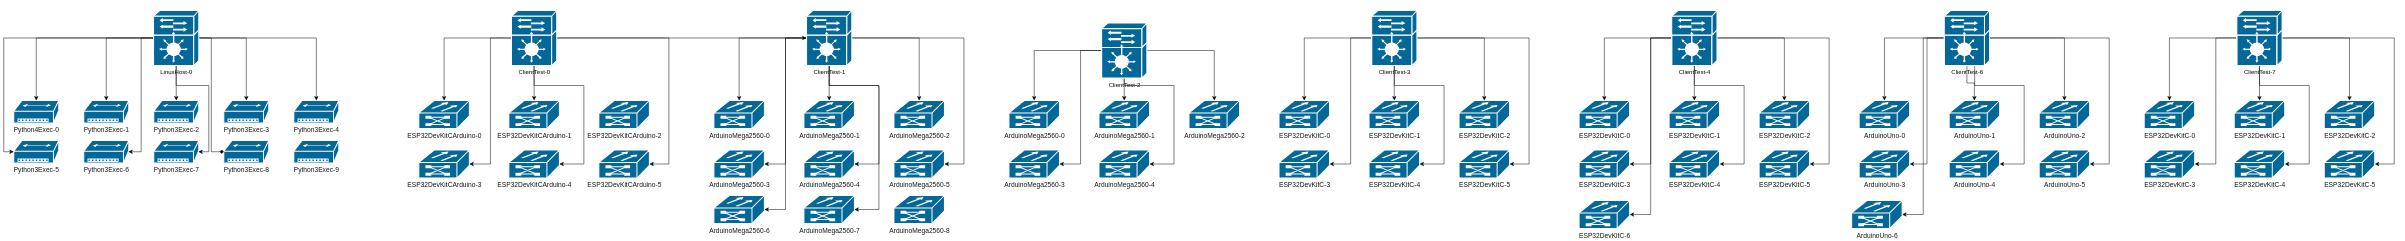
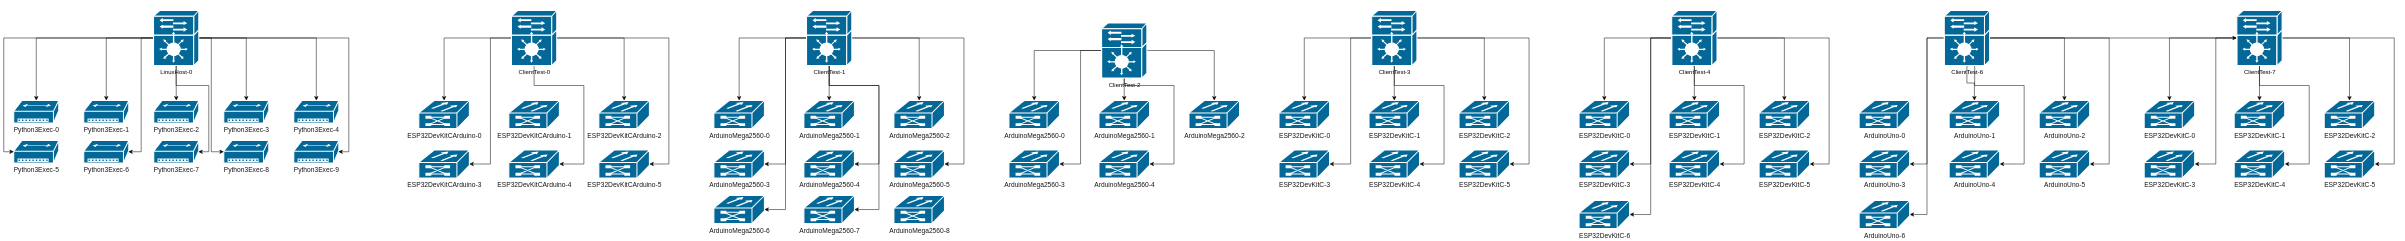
edge "ClientTest-0" -> "ClientTest-1": now "ClientTest-0" -> "ESP32DevKitCArduino-2"
edge "ClientTest-6" -> "ArduinoUno-0": now "ClientTest-6" -> "ClientTest-7"
edge "ClientTest-0" -> "ESP32DevKitCArduino-1": removed
node "Python4Exec-0": label "Python4Exec-0" -> "Python3Exec-0"
edge "LinuxHost-0" -> "Python3Exec-8": arrowhead diamond -> classic
edge "LinuxHost-0" -> "Python3Exec-9": added
node "ArduinoUno-6": moved (1877, 214) -> (1884, 214)
